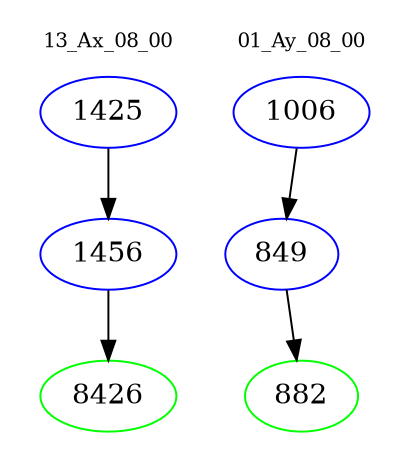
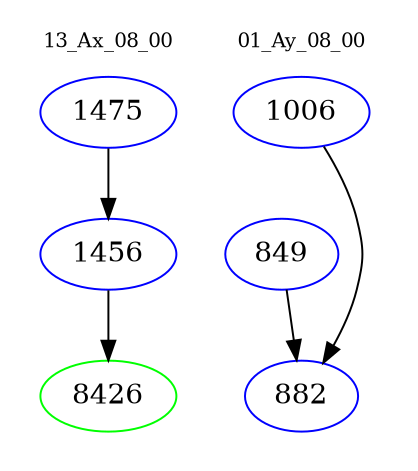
node "1425": label "1425" -> "1475"
edge "1006" -> "849": now "1006" -> "882"
node "882": color green -> blue
